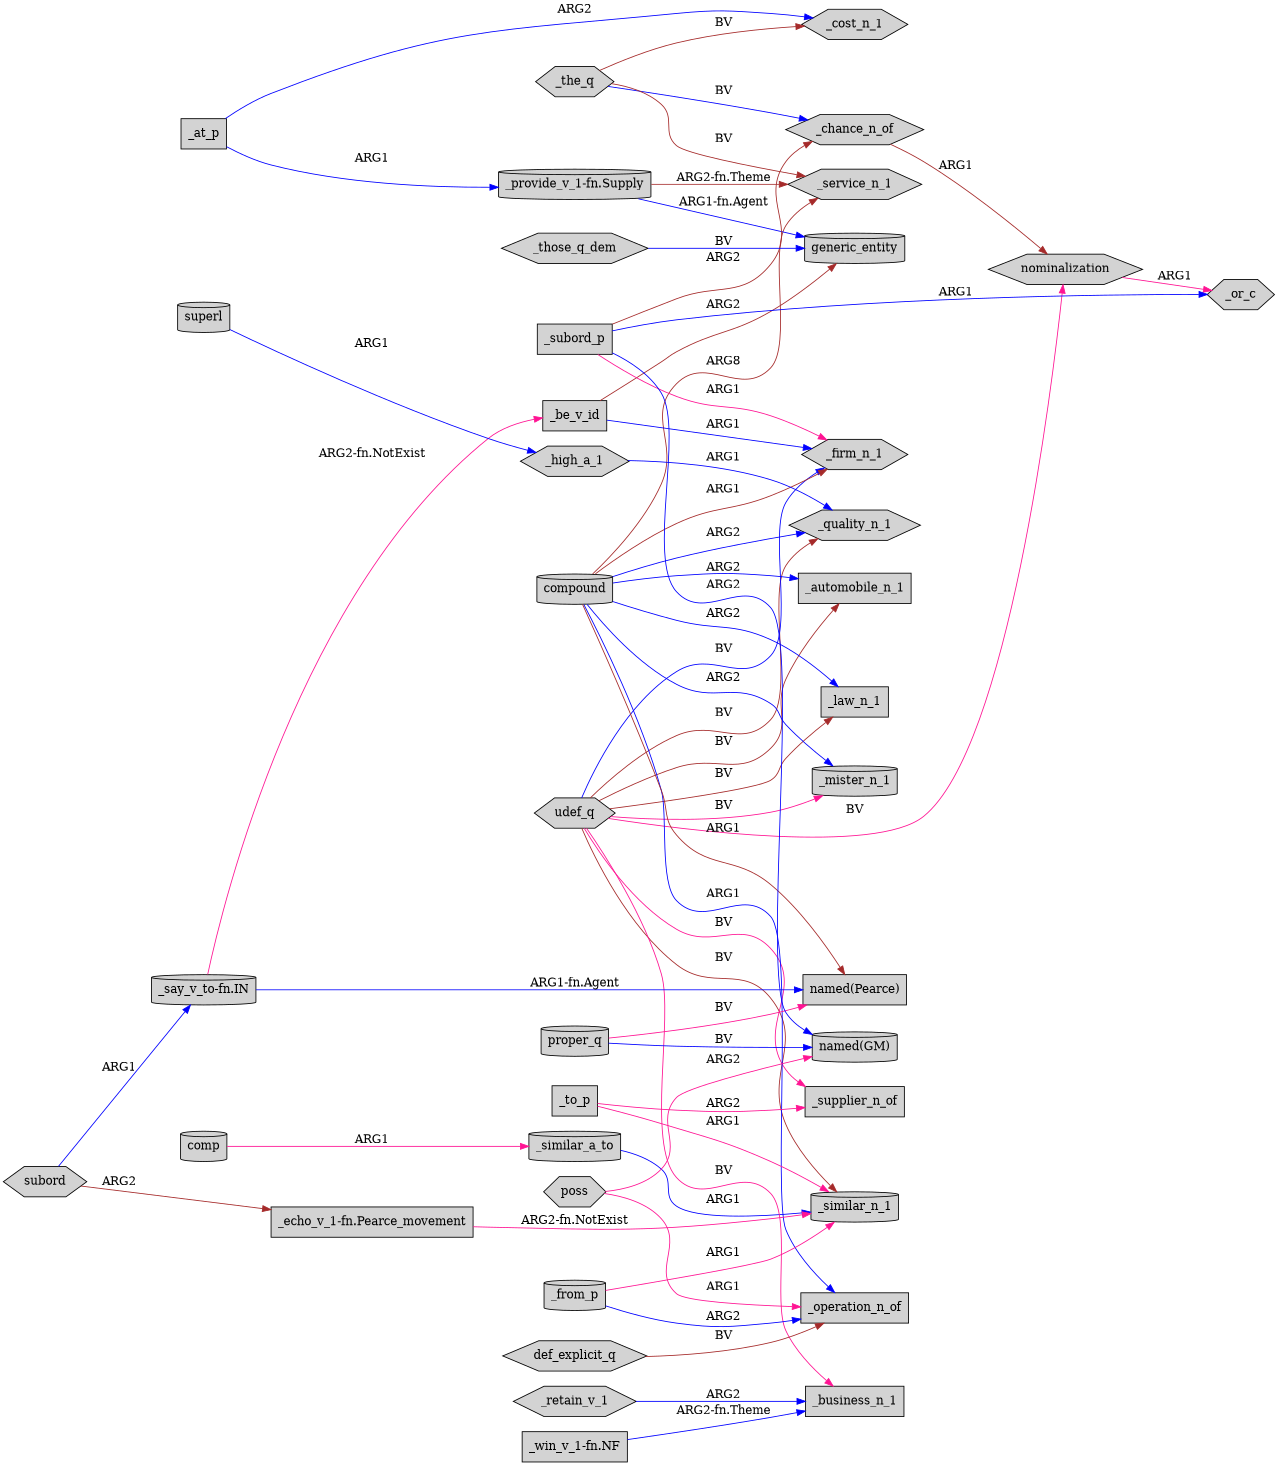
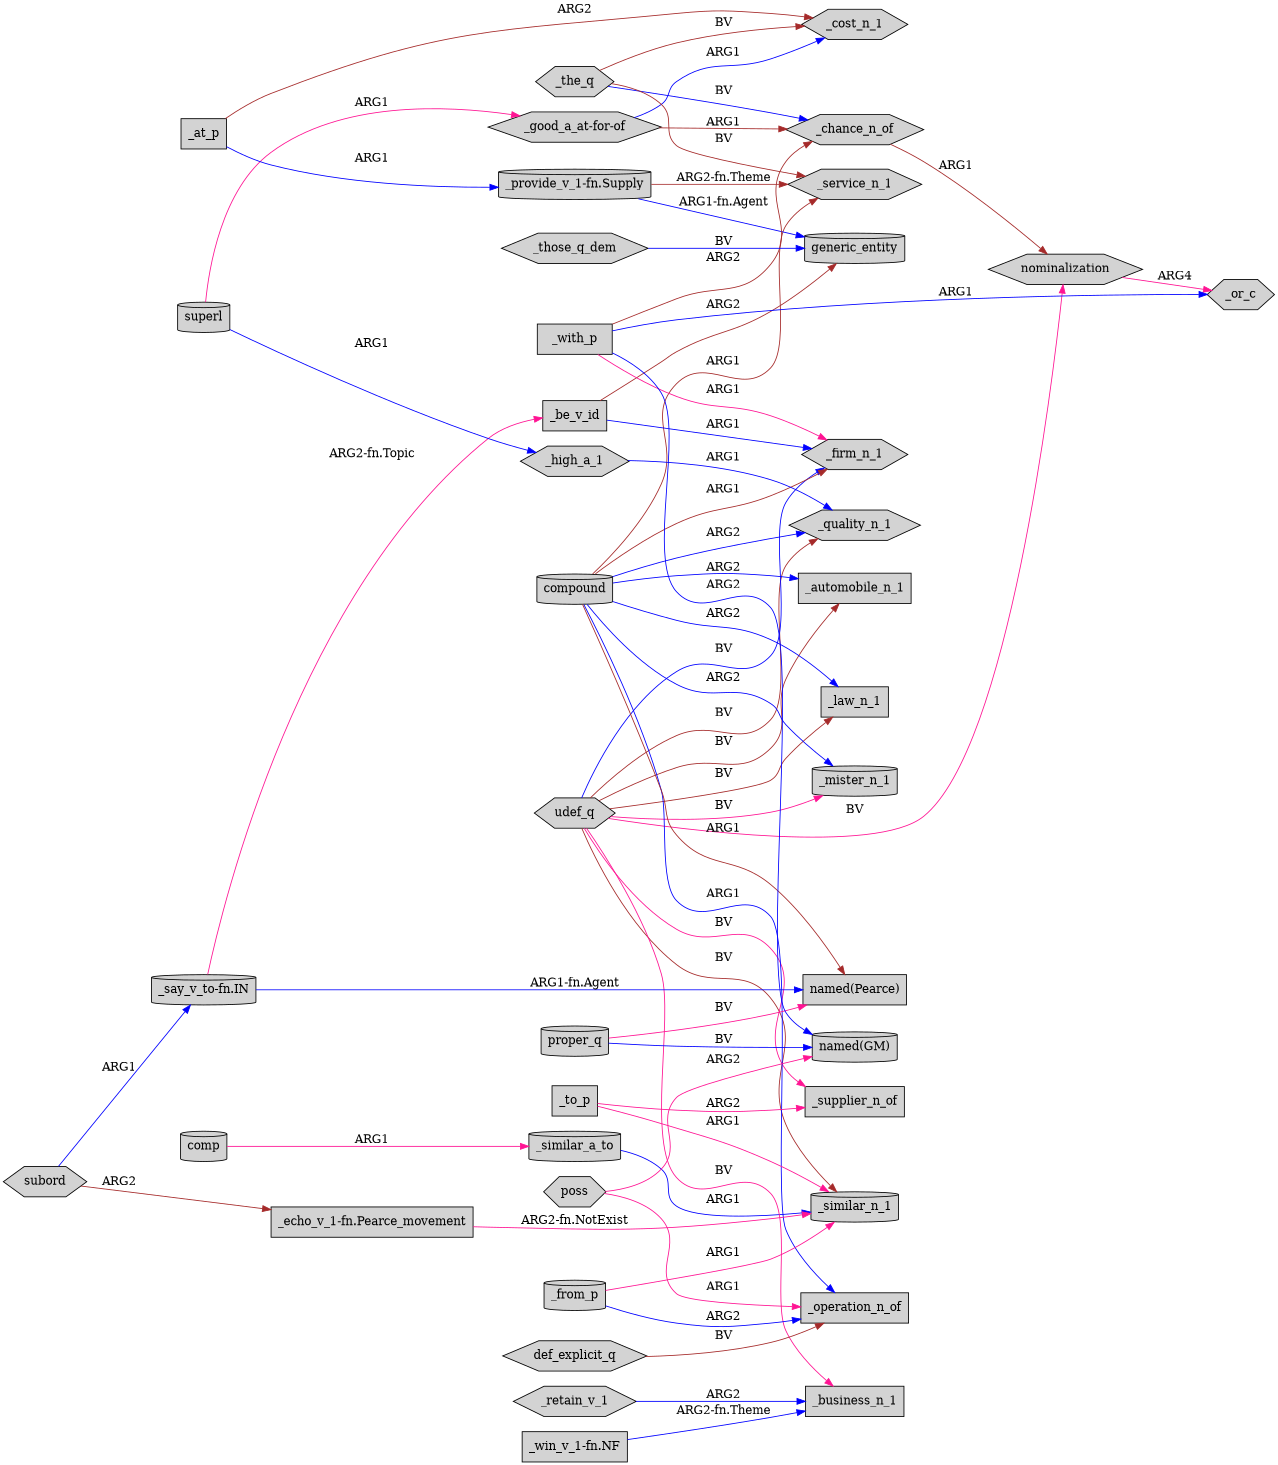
edge "_at_p" -> "_cost_n_1": color blue -> brown
node "_good_a_at-for-of": added
edge "nominalization" -> "_or_c": label "ARG1" -> "ARG4"
node "_subord_p": label "_subord_p" -> "_with_p"
edge "compound" -> "_service_n_1": label "ARG8" -> "ARG1"
edge "_say_v_to-fn.IN" -> "_be_v_id": label "ARG2-fn.NotExist" -> "ARG2-fn.Topic"
